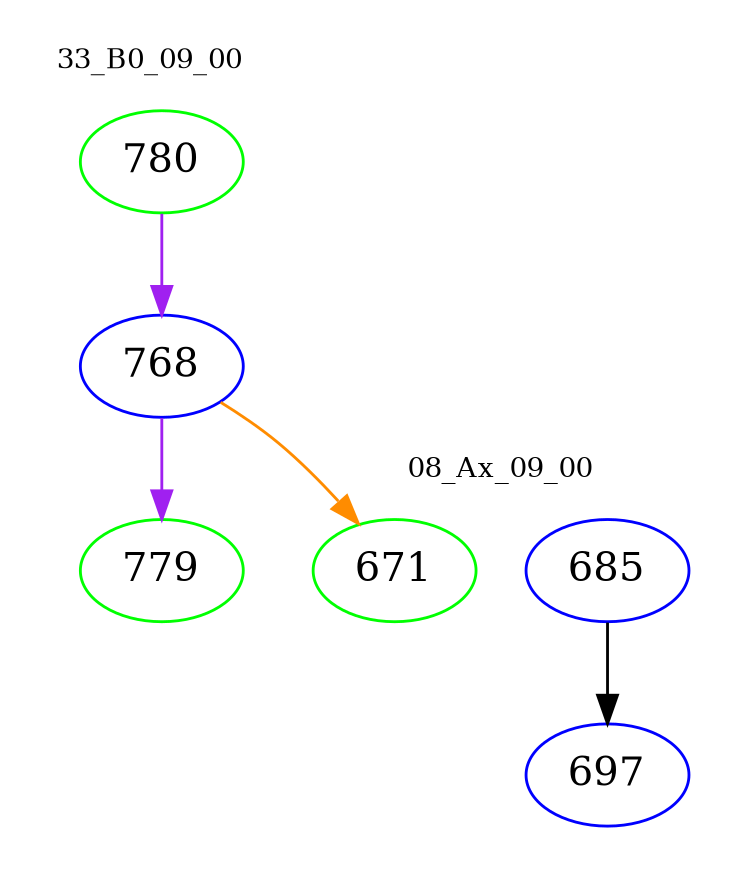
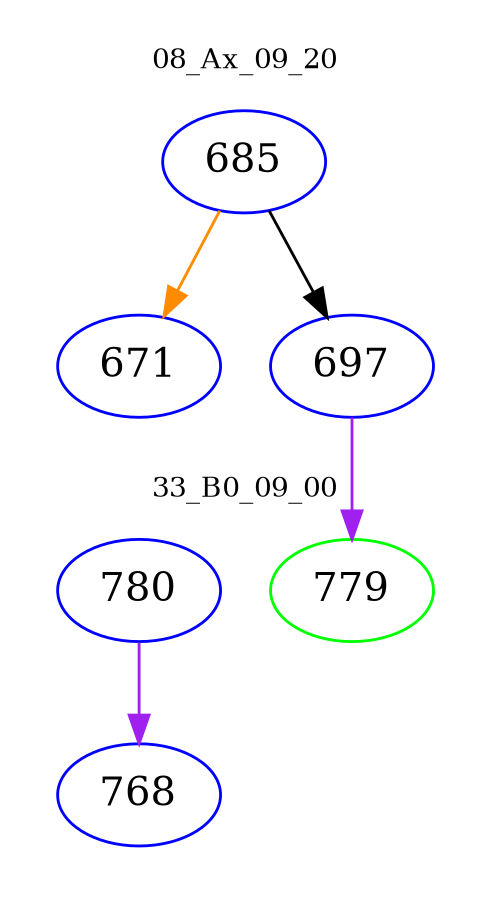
node "780": color green -> blue
edge "768" -> "779": now "697" -> "779"
cluster "08_Ax_09_00": label "08_Ax_09_00" -> "08_Ax_09_20"
edge "768" -> "671": now "685" -> "671"
node "671": color green -> blue
